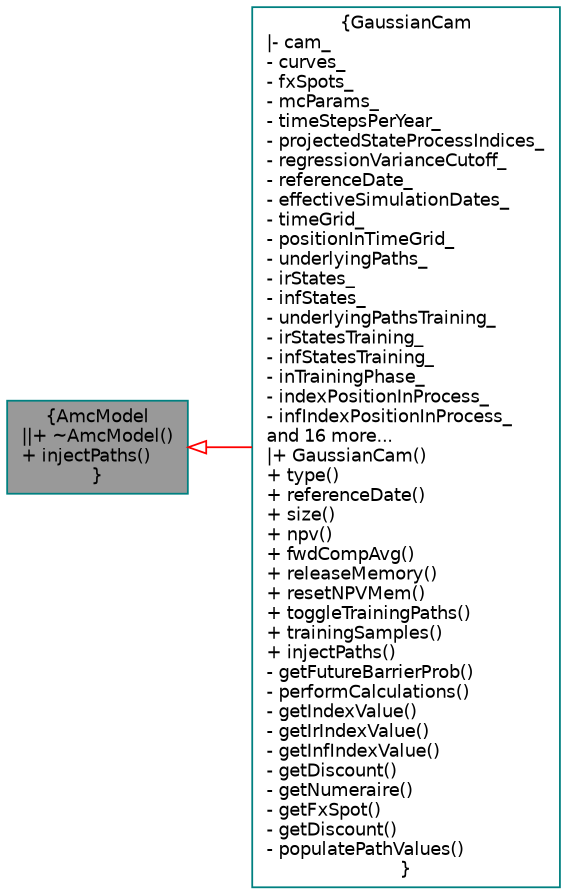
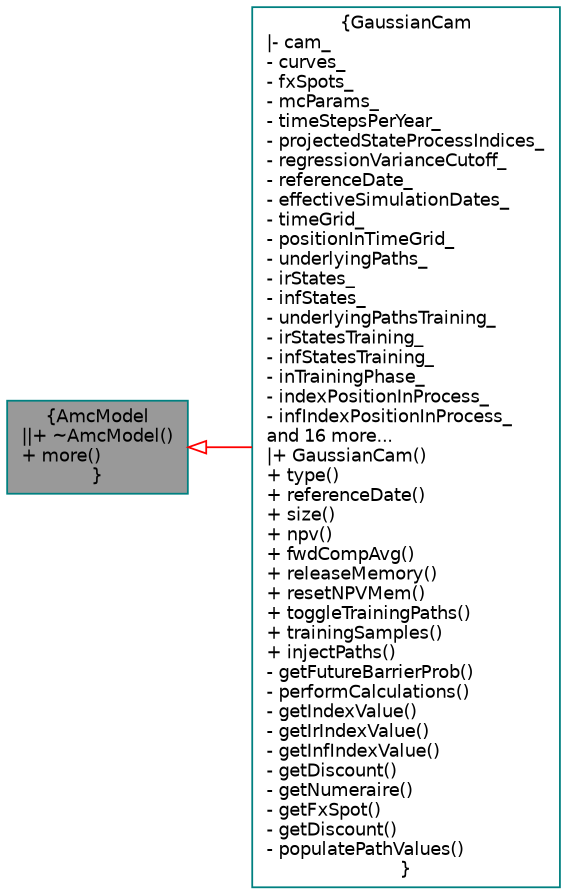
node "{AmcModel ||+ ~AmcModel() + injectPaths() }": label "{AmcModel ||+ ~AmcModel() + injectPaths() }" -> "{AmcModel ||+ ~AmcModel() + more() }"
